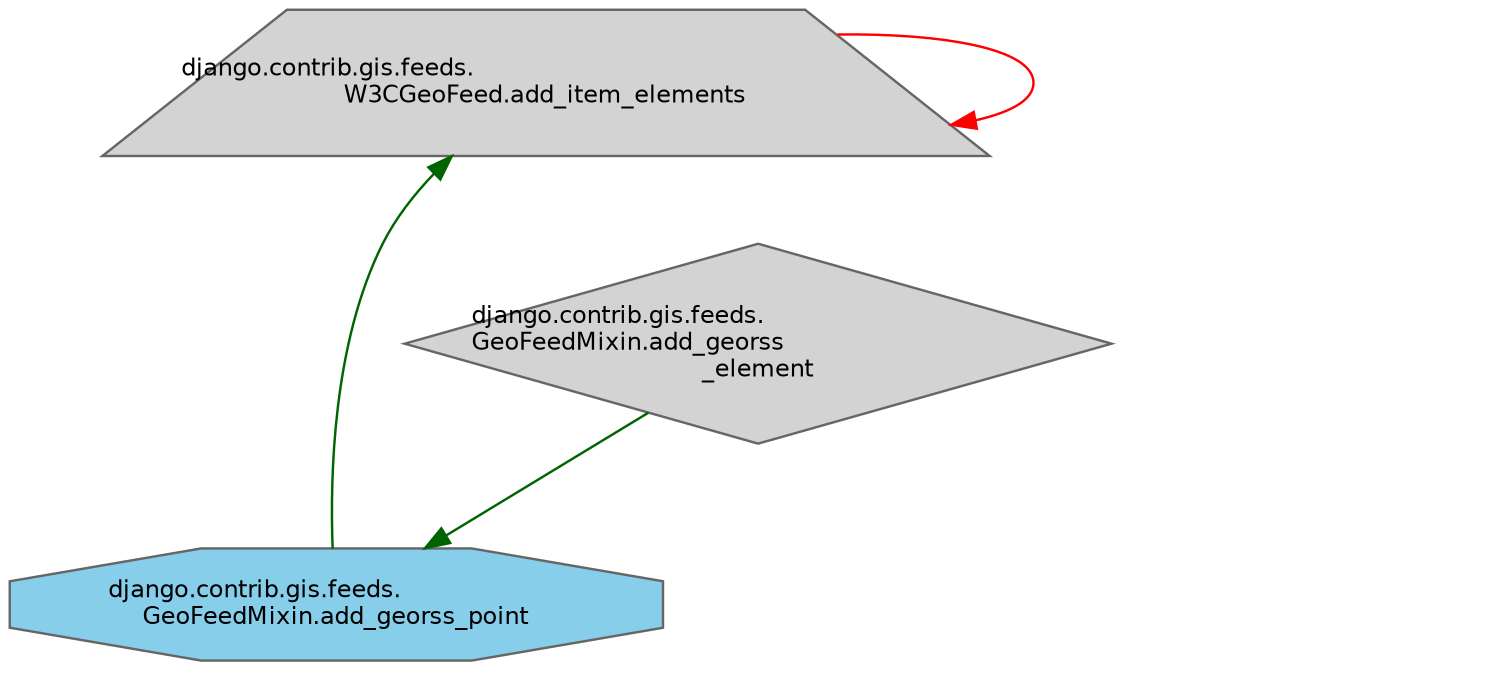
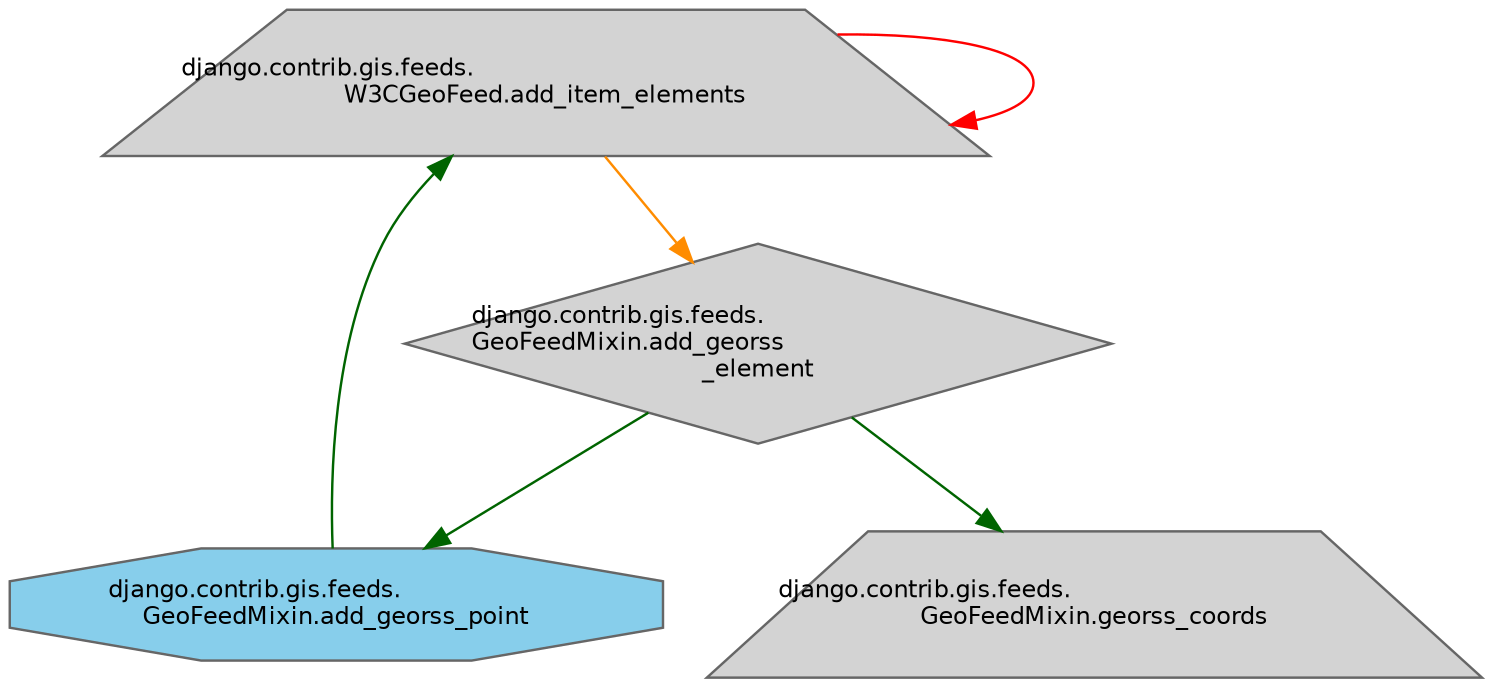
edge "django.contrib.gis.feeds. W3CGeoFeed.add_item_elements" -> "django.contrib.gis.feeds. GeoFeedMixin.add_georss _element": added
node "django.contrib.gis.feeds. GeoFeedMixin.georss_coords": added
